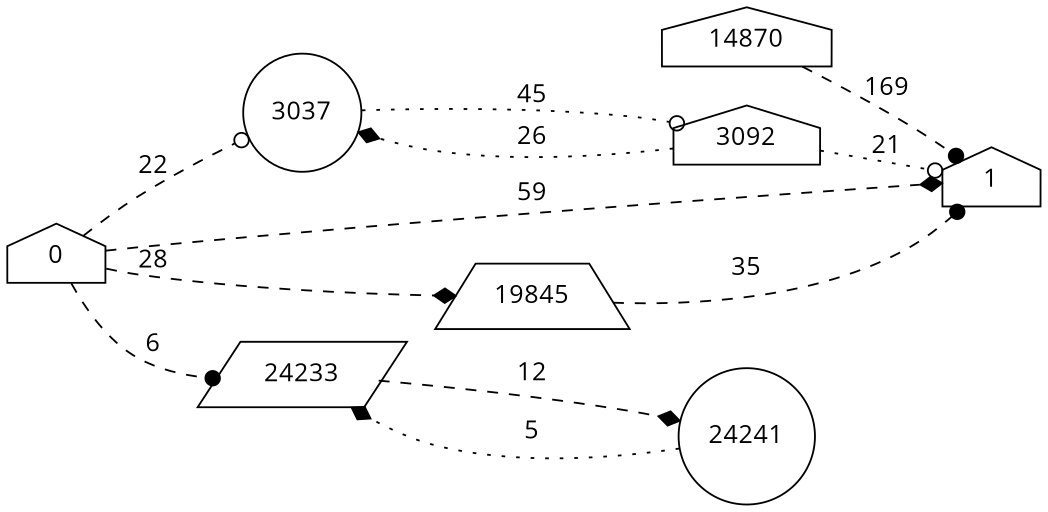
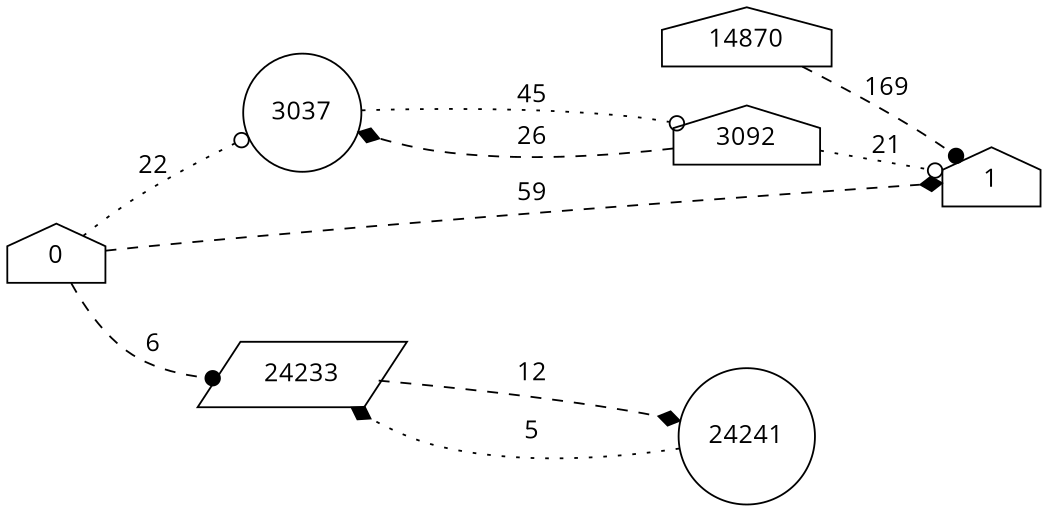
edge "3092" -> "3037": style dotted -> dashed
edge "0" -> "3037": style dashed -> dotted
node "19845": removed
